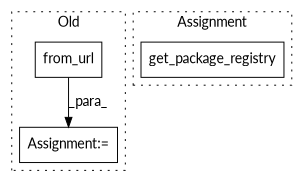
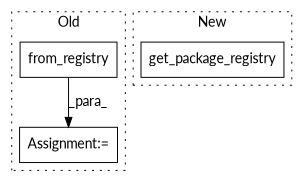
cluster "Assignment": label "Assignment" -> "New"
node "from_url": label "from_url" -> "from_registry"
